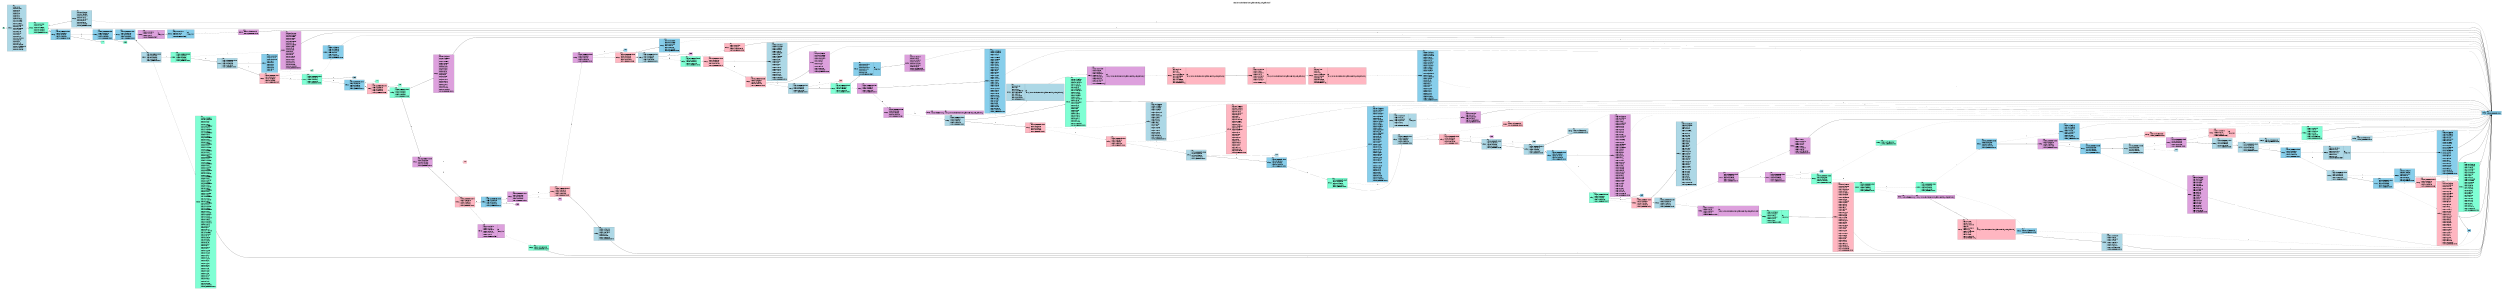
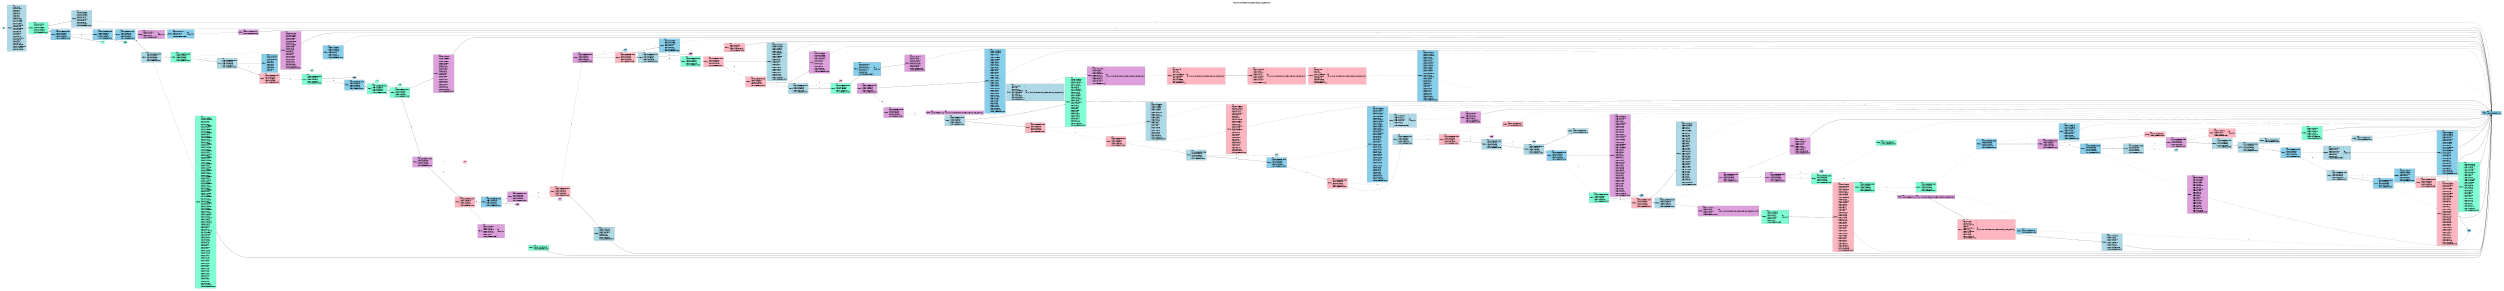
node "0x401ce0 [28]": fillcolor lightpink -> aquamarine
node "0x401f48 [28]": fillcolor aquamarine -> lightpink
